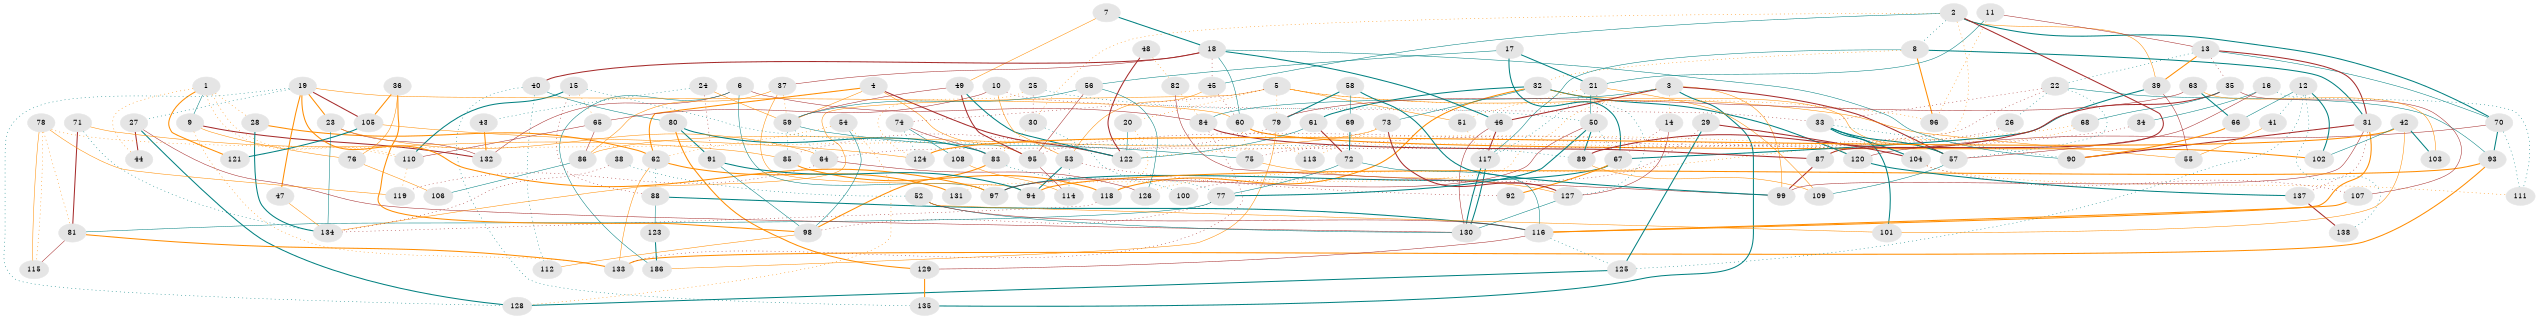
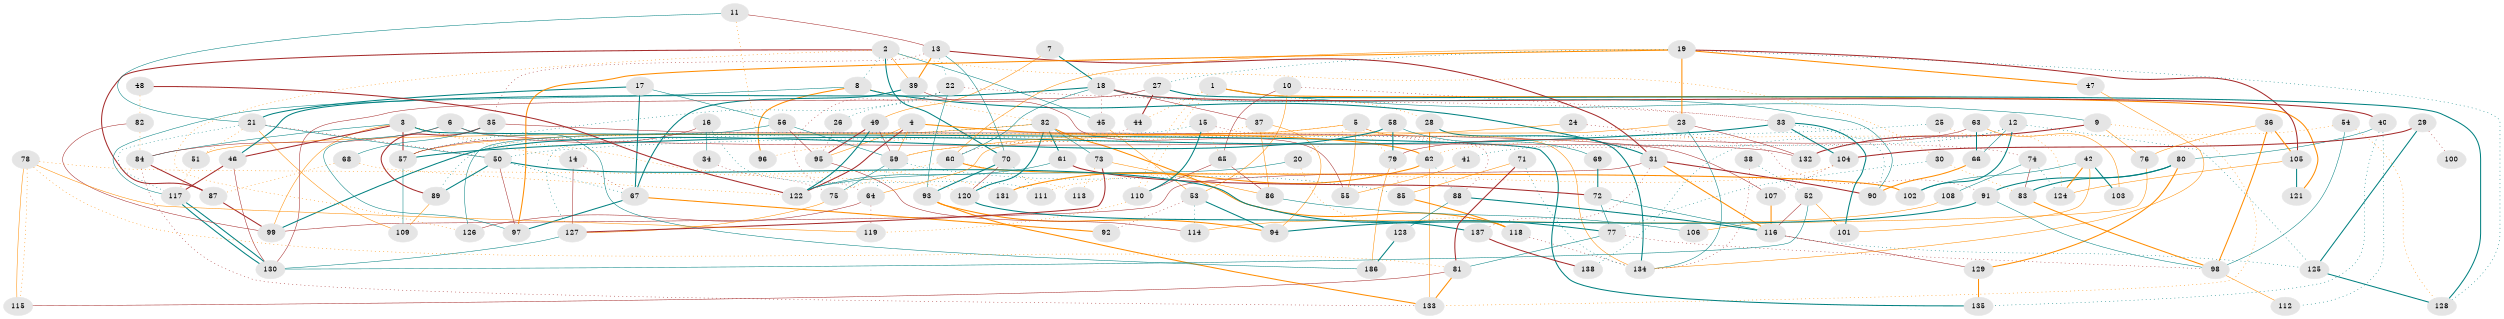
edge "45" -- "60": now "44" -- "60"
node "43": removed
edge "83" -- "100": removed
